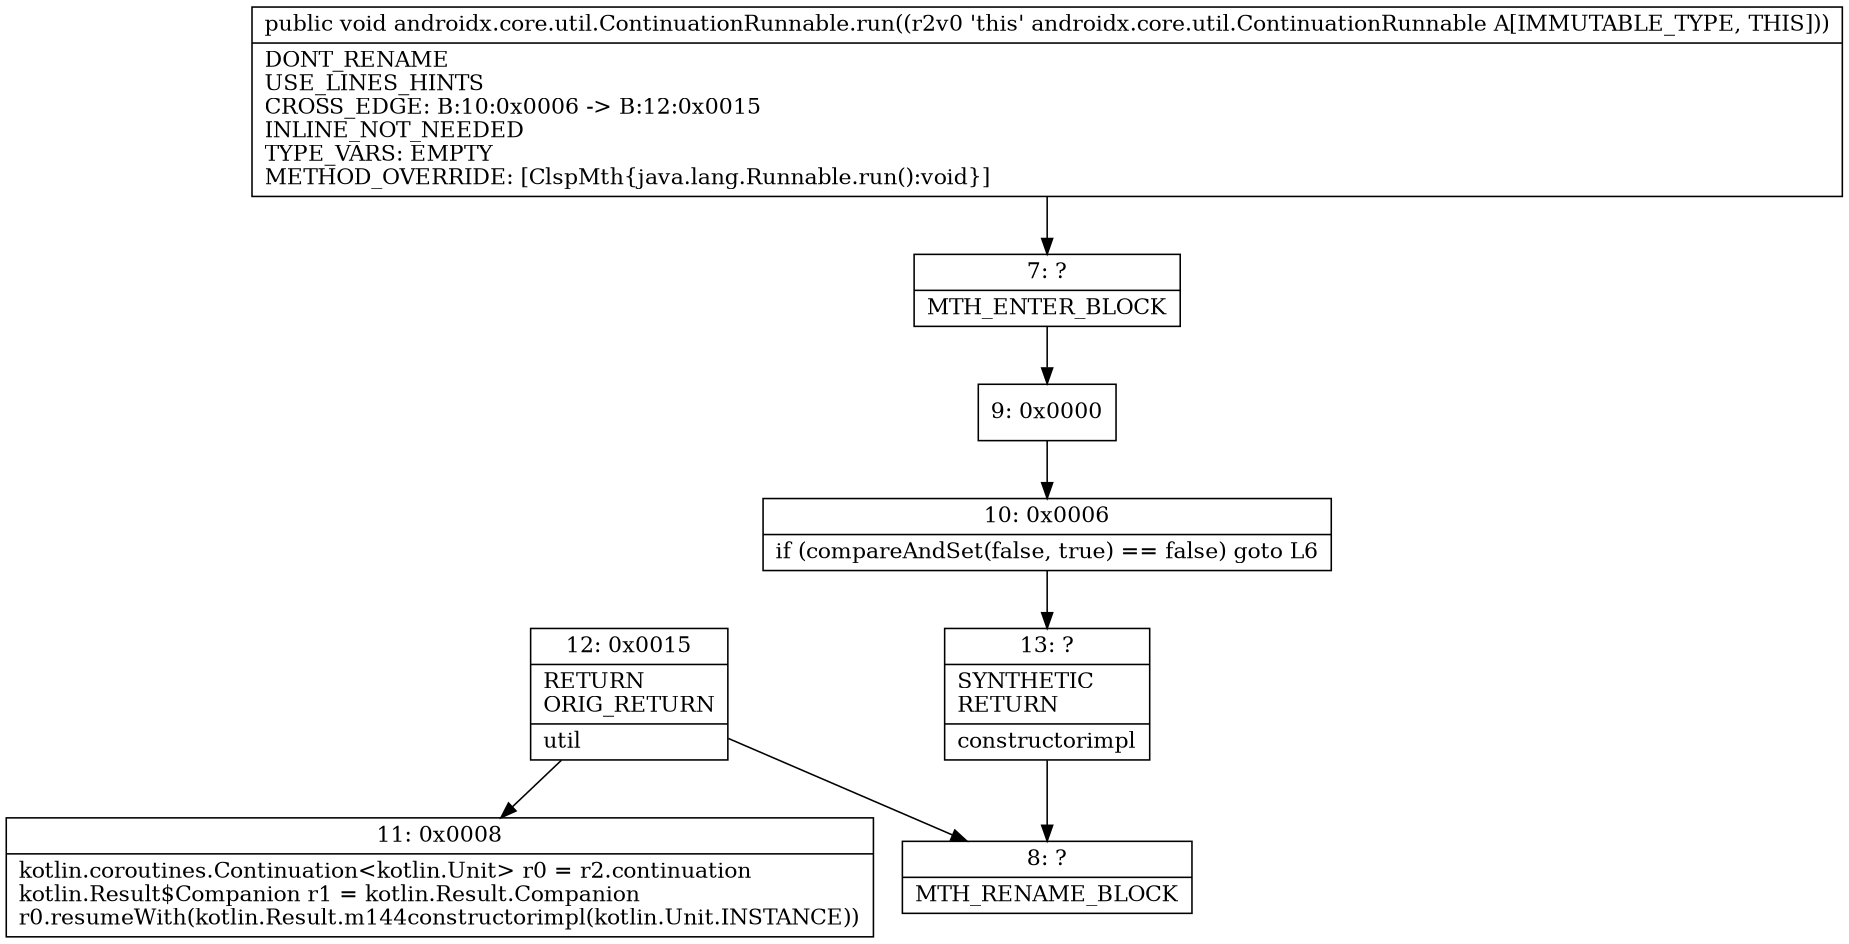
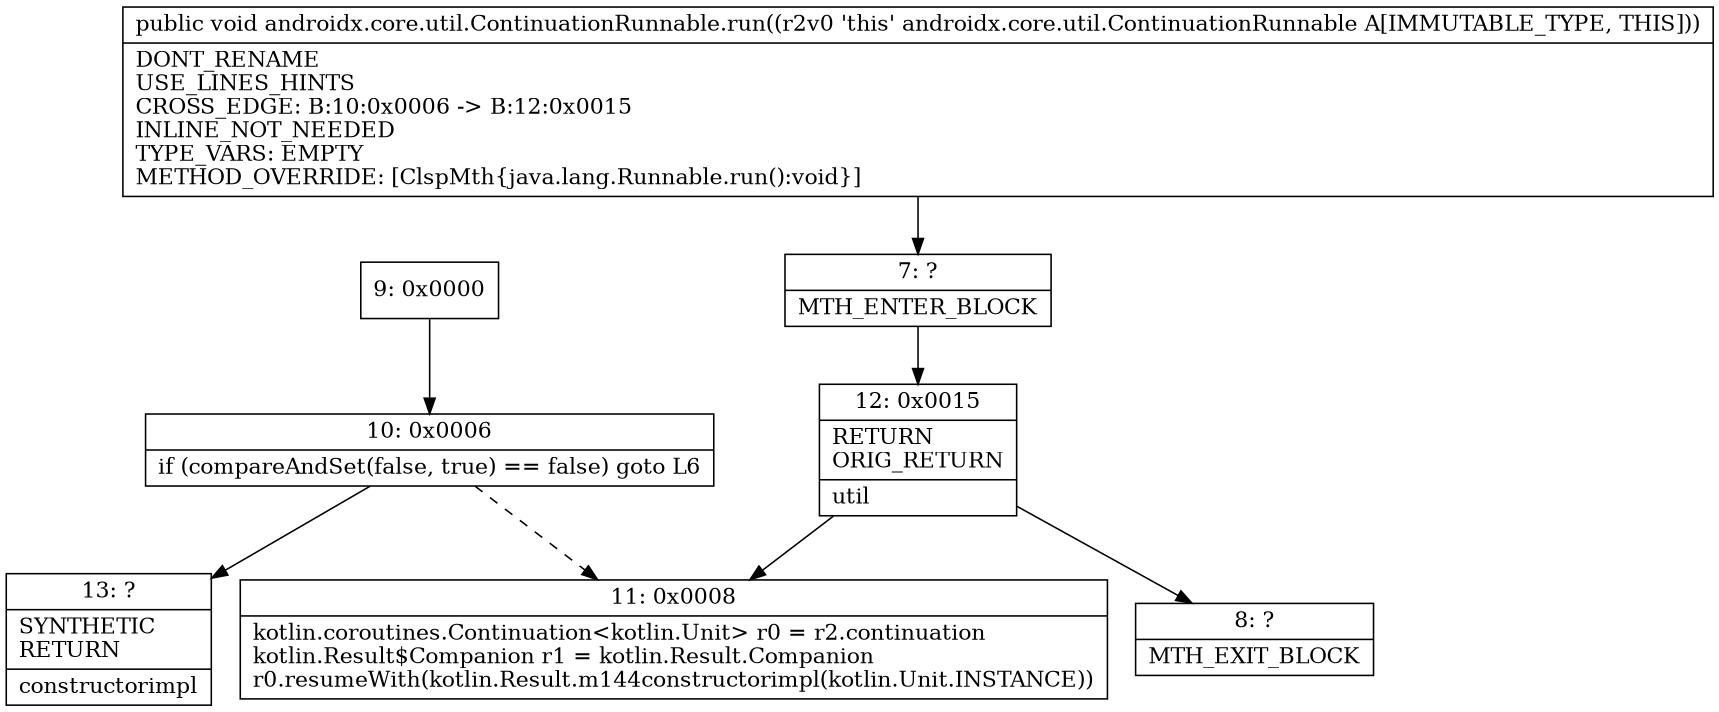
edge "7: ?" -> "9: 0x0000": now "7: ?" -> "12: 0x0015"
edge "10: 0x0006" -> "11: 0x0008": added
edge "13: ?" -> "8: ?": removed
node "8: ?": text "MTH_RENAME_BLOCK" -> "MTH_EXIT_BLOCK"
